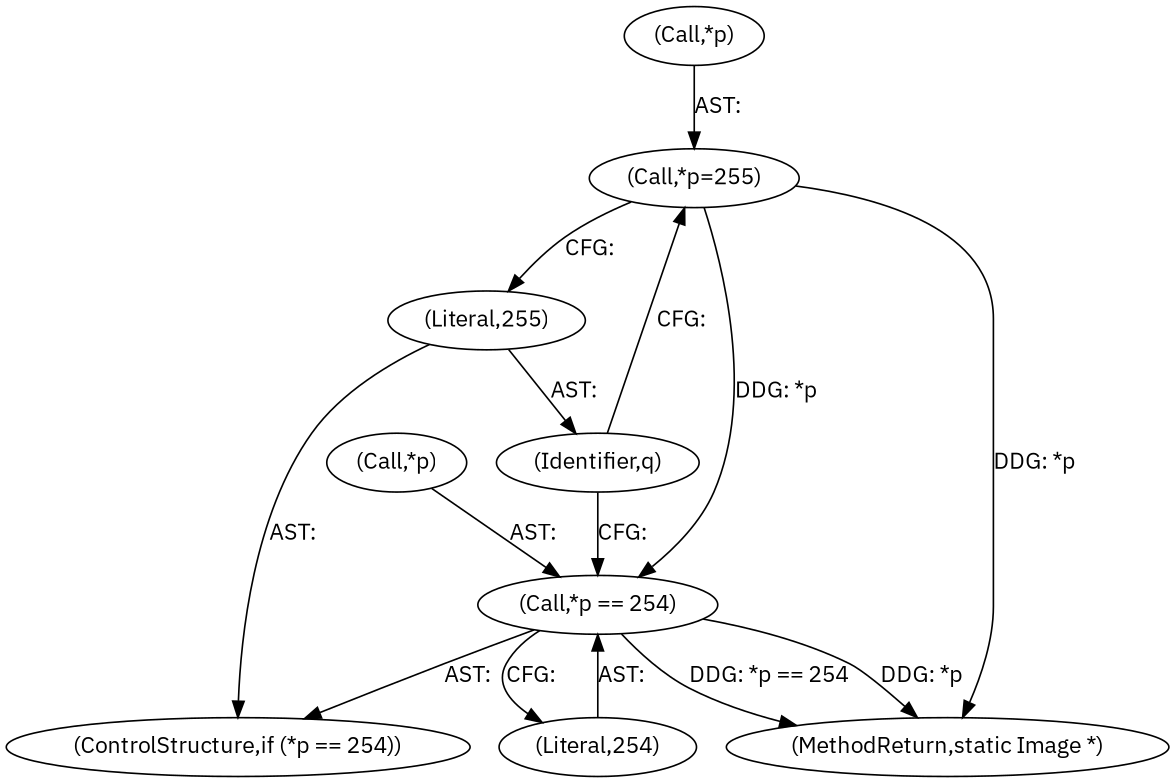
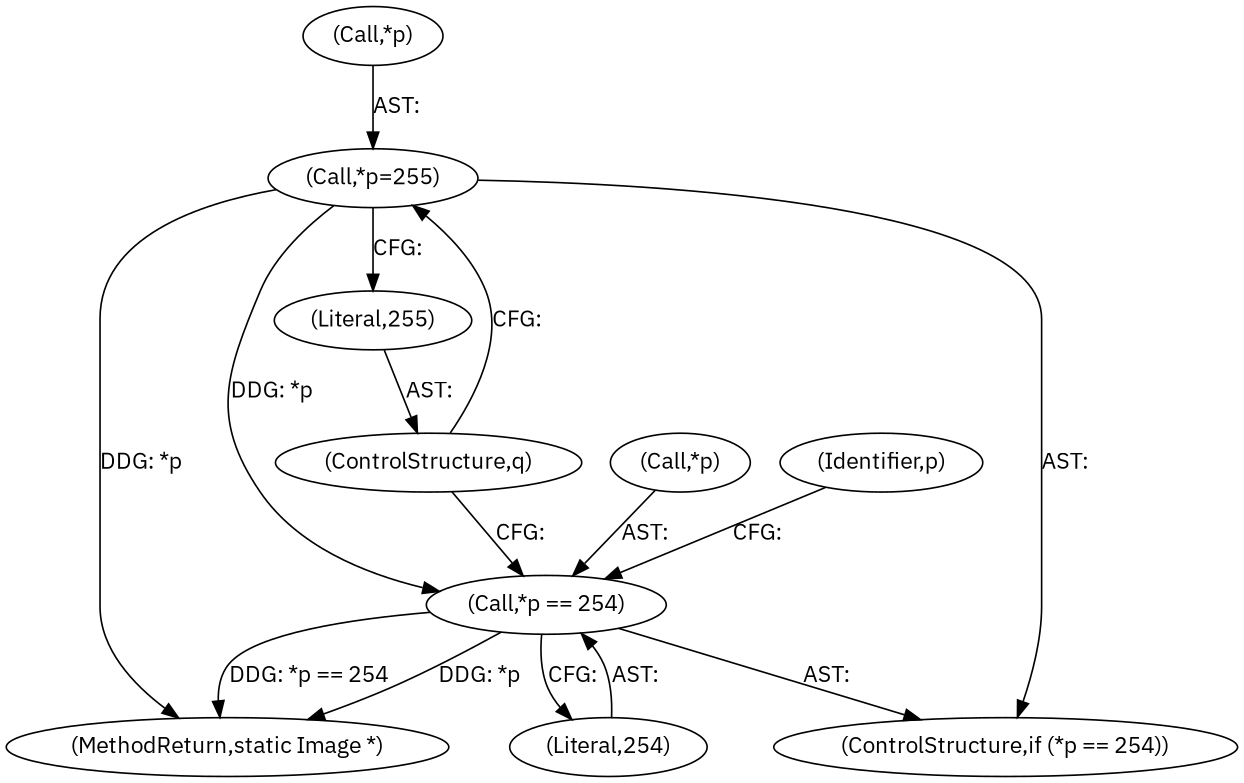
node "(Identifier,q)": label "(Identifier,q)" -> "(ControlStructure,q)"
node "(Identifier,p)": added
edge "(Literal,255)" -> "(ControlStructure,if (*p == 254))": now "(Call,*p=255)" -> "(ControlStructure,if (*p == 254))"
